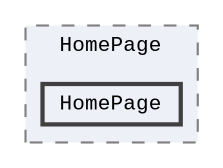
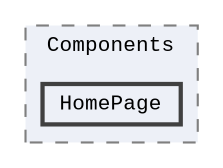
cluster "HomePage": label "HomePage" -> "Components"
